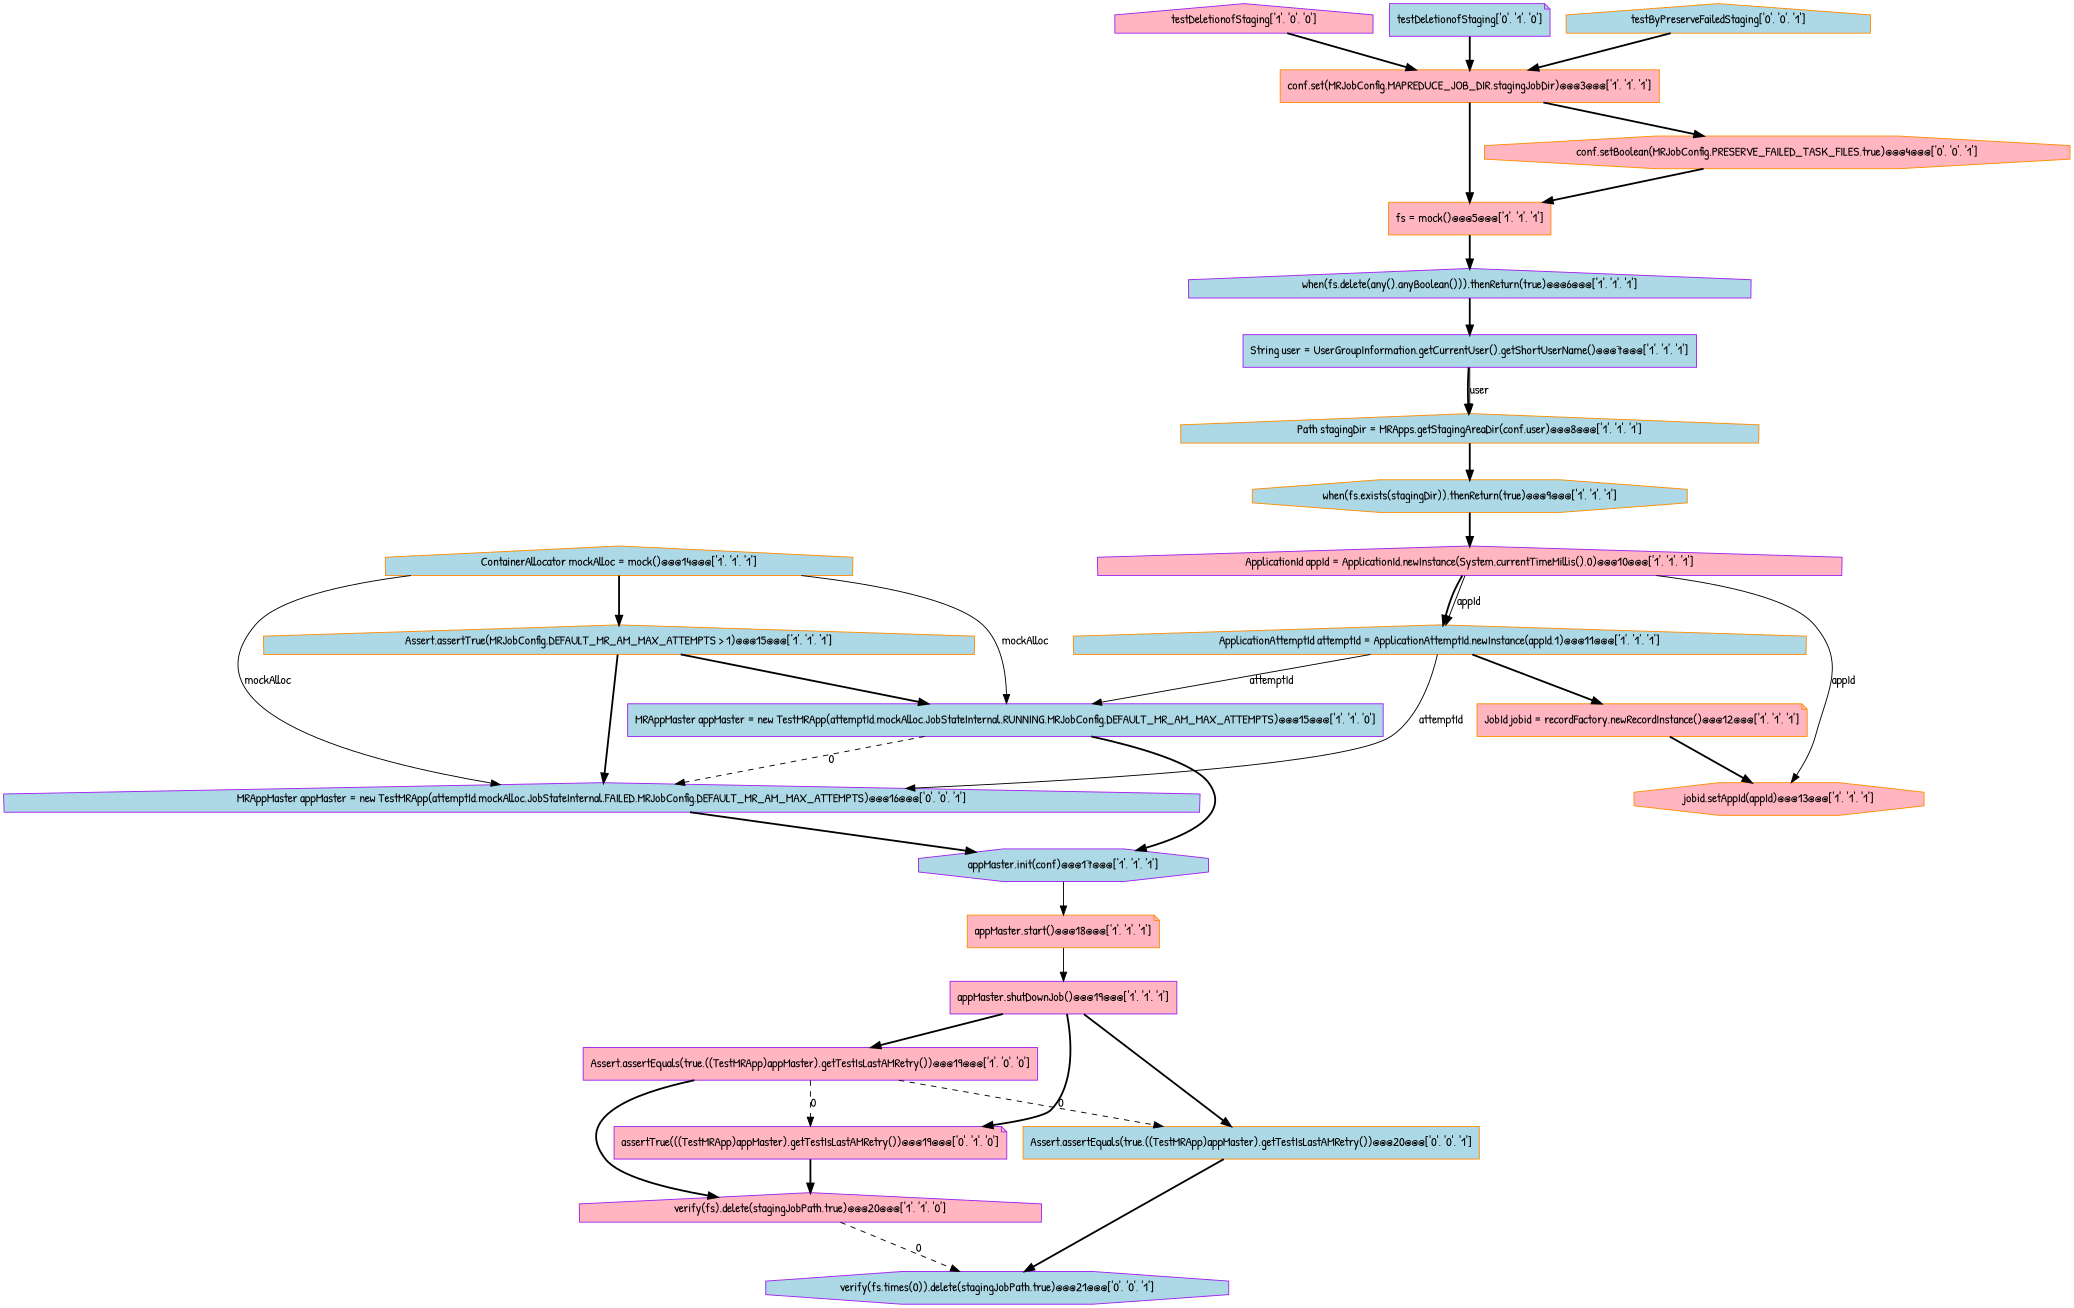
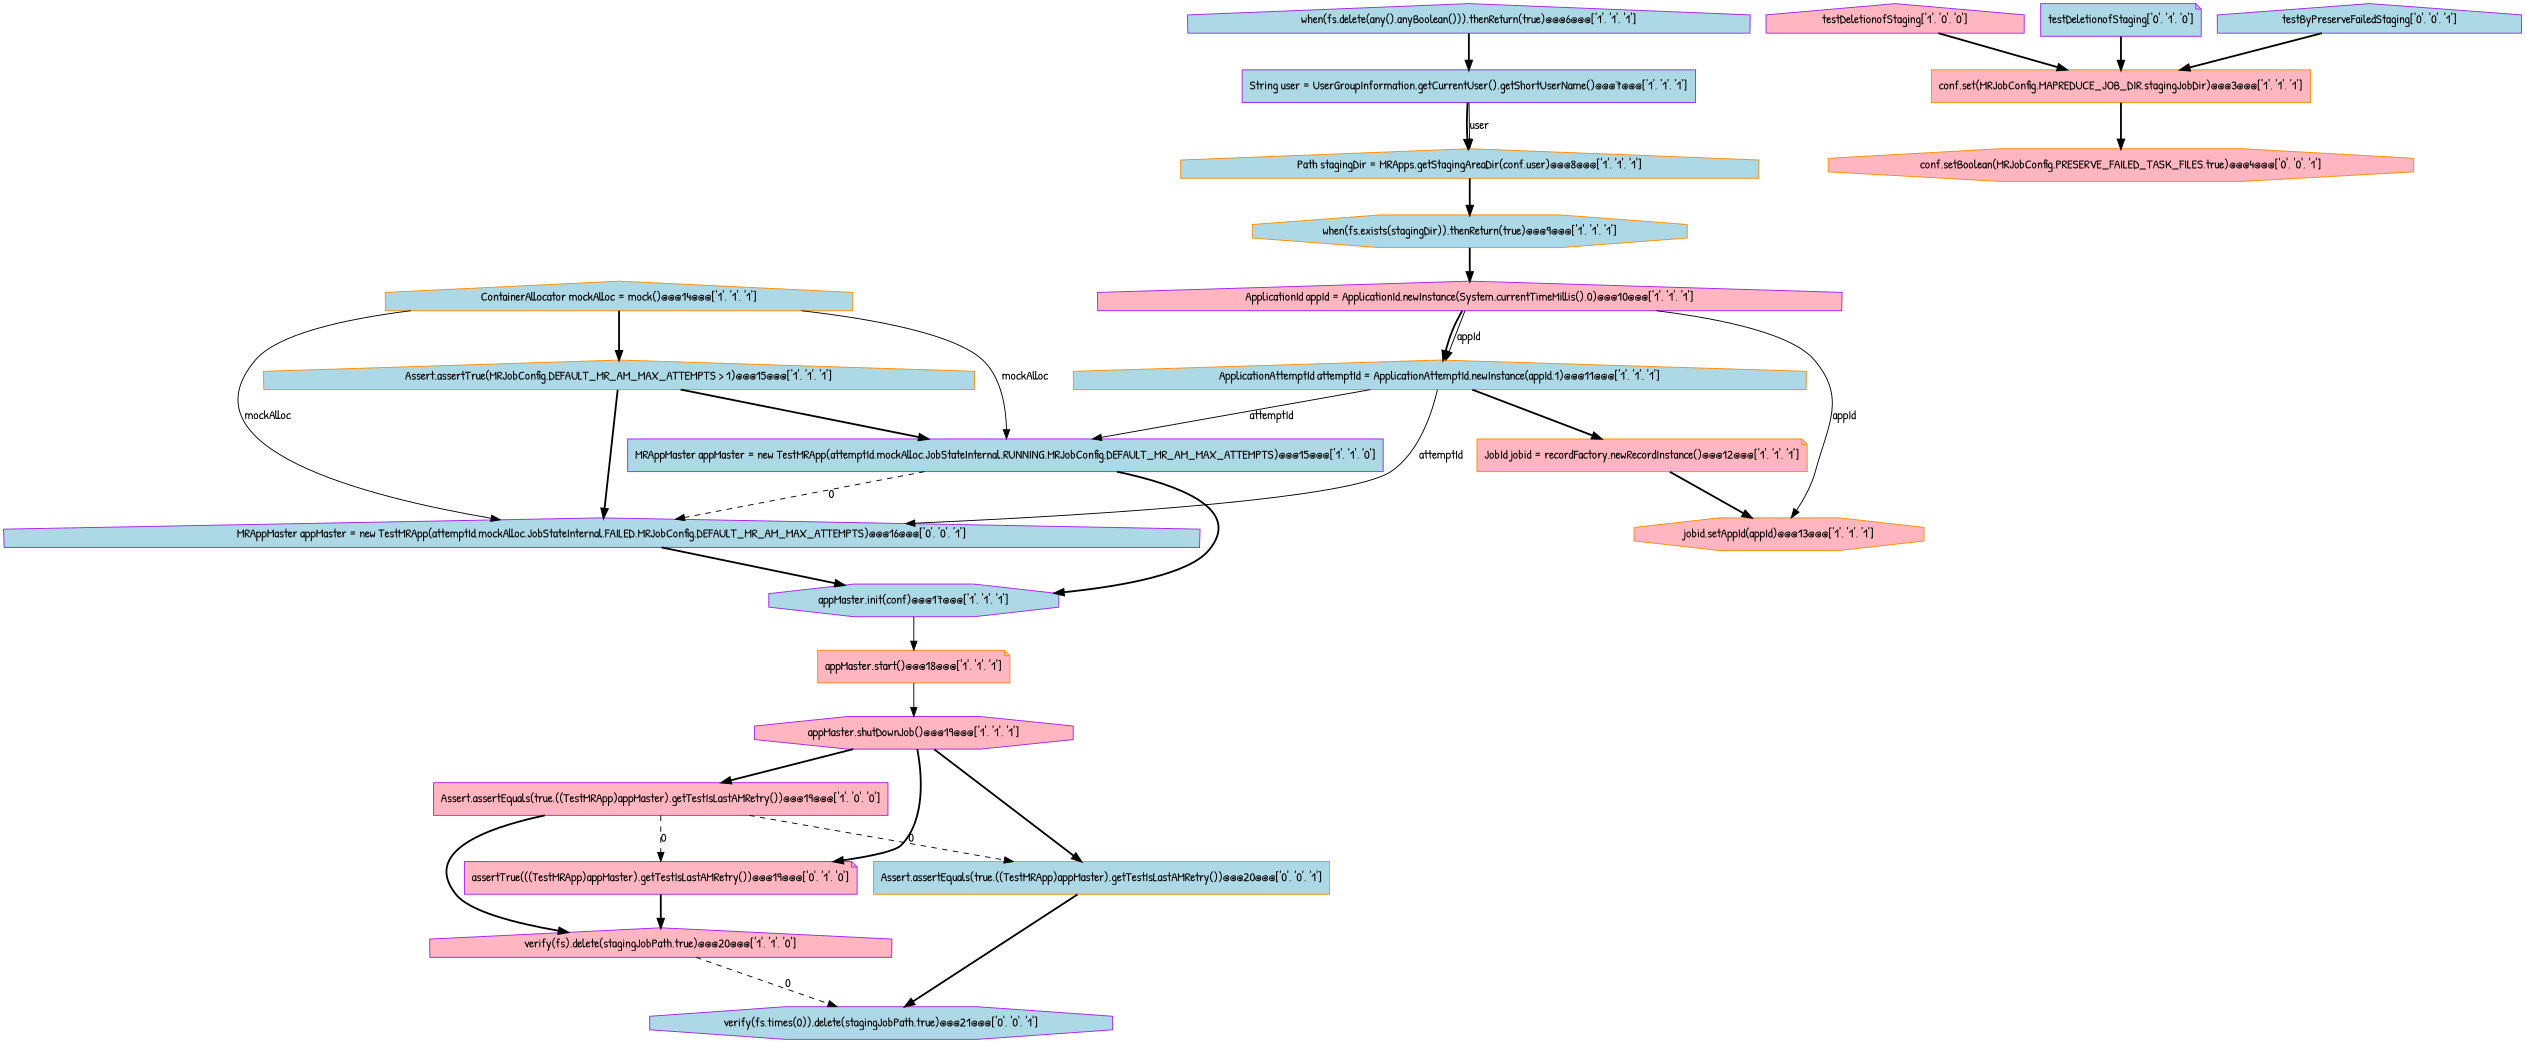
node "testByPreserveFailedStaging['0', '0', '1']": color darkorange -> purple
node "fs = mock()@@@5@@@['1', '1', '1']": removed
node "appMaster.shutDownJob()@@@19@@@['1', '1', '1']": shape box -> octagon
